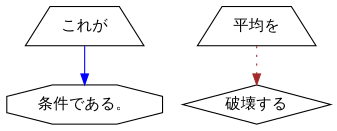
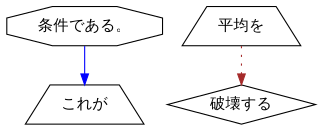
edge "これが" -> "条件である。": reversed
